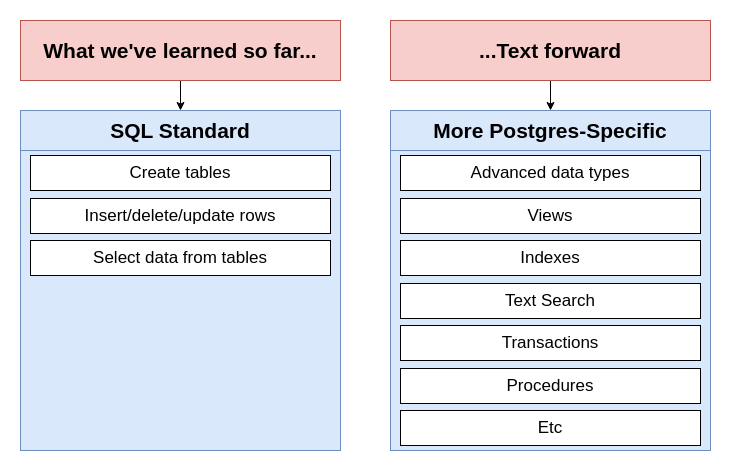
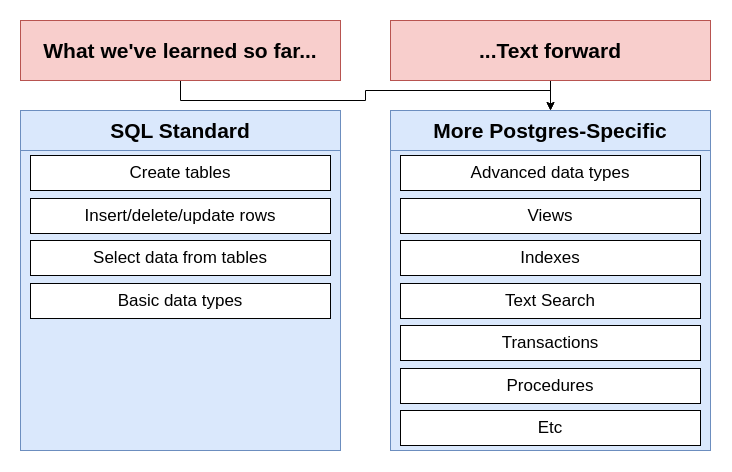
edge "What we've learned so far..." -> "SQL Standard": now "What we've learned so far..." -> "More Postgres-Specific"
node "Basic data types": added
